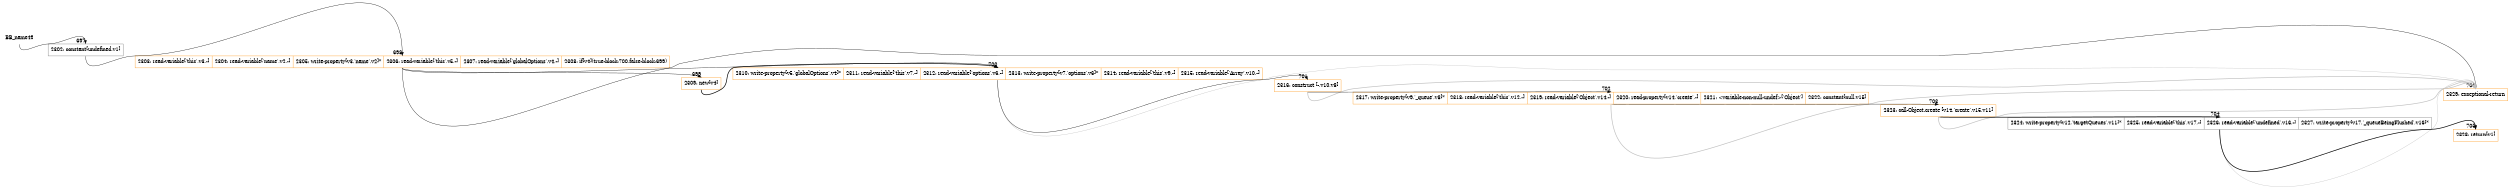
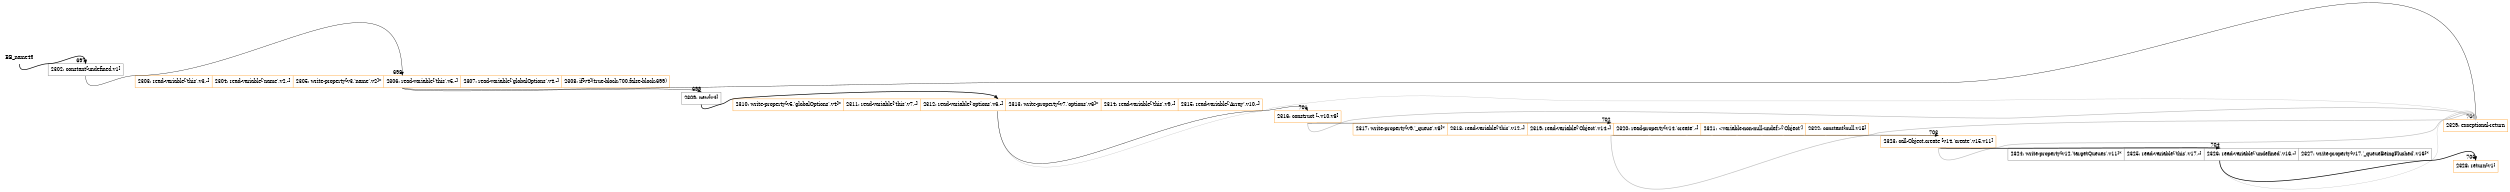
edge "BB_name49" -> "2302: constant[undefined,v1]": style solid -> bold
edge "2303: read-variable['this',v3,-]" -> "2310: write-property[v5,'globalOptions',v4]*": removed
node "2309: new[v4]": color darkorange -> gray40
